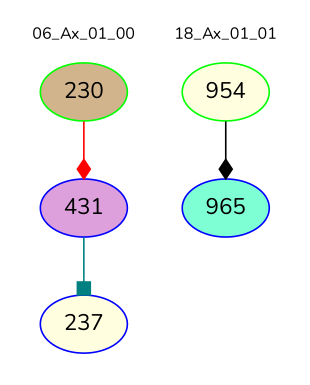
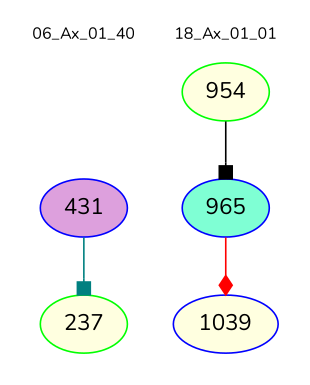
cluster "06_Ax_01_00": label "06_Ax_01_00" -> "06_Ax_01_40"
node "230": removed
edge "954" -> "965": arrowhead diamond -> box
node "237": color blue -> green
node "1039": added
